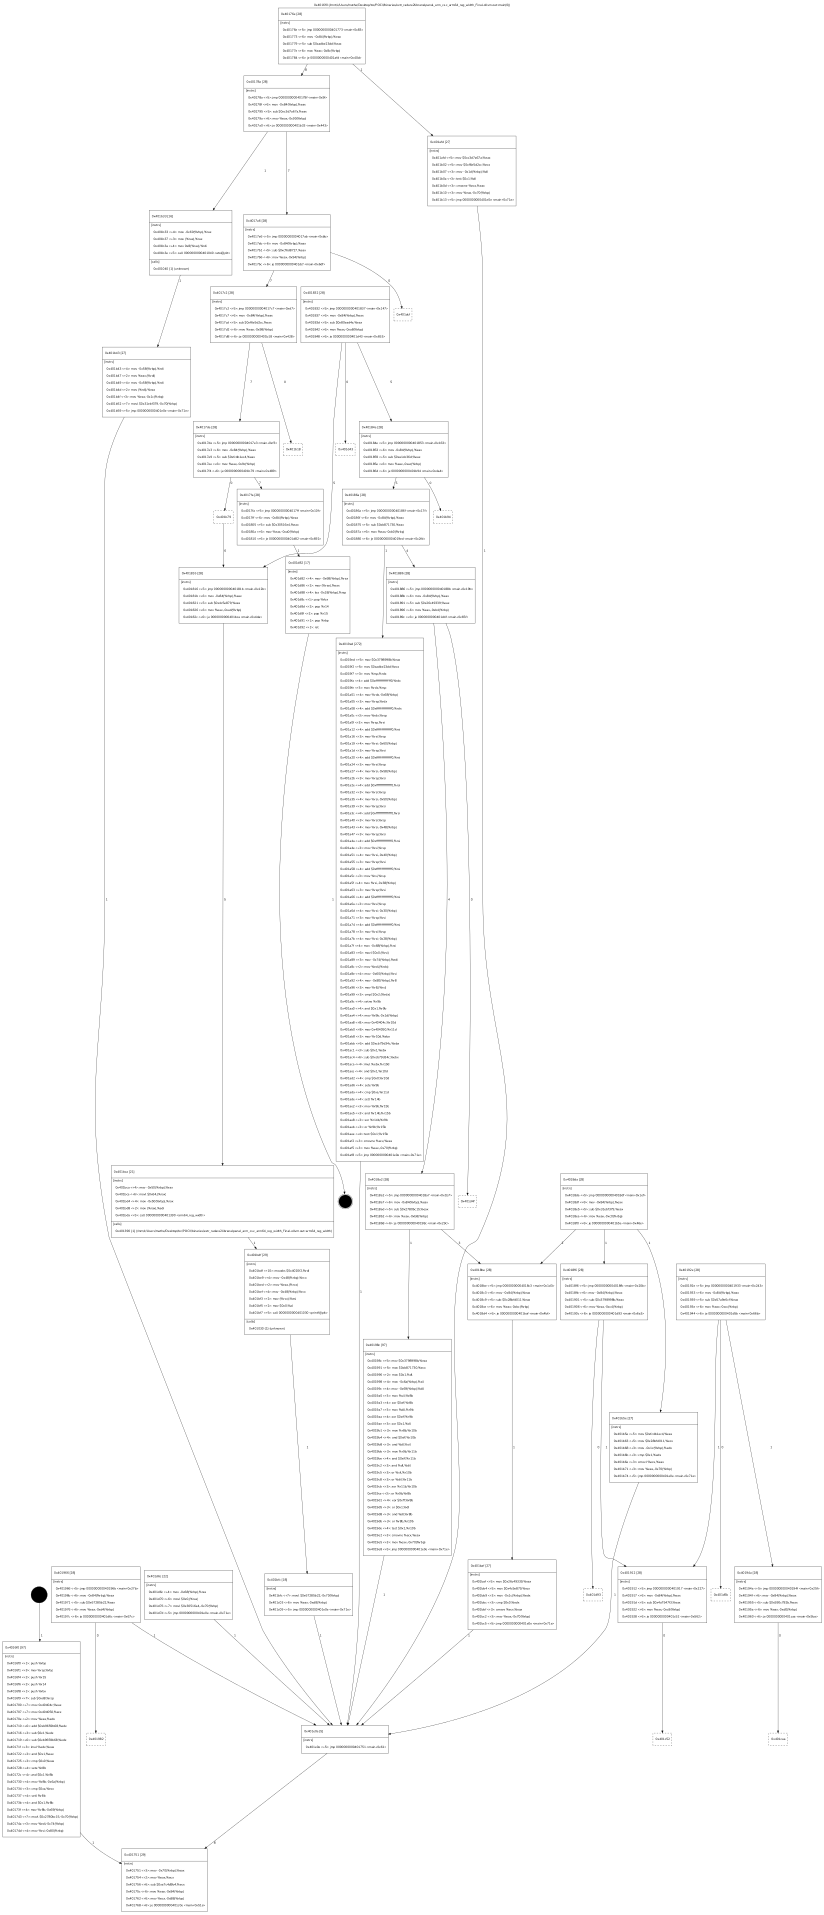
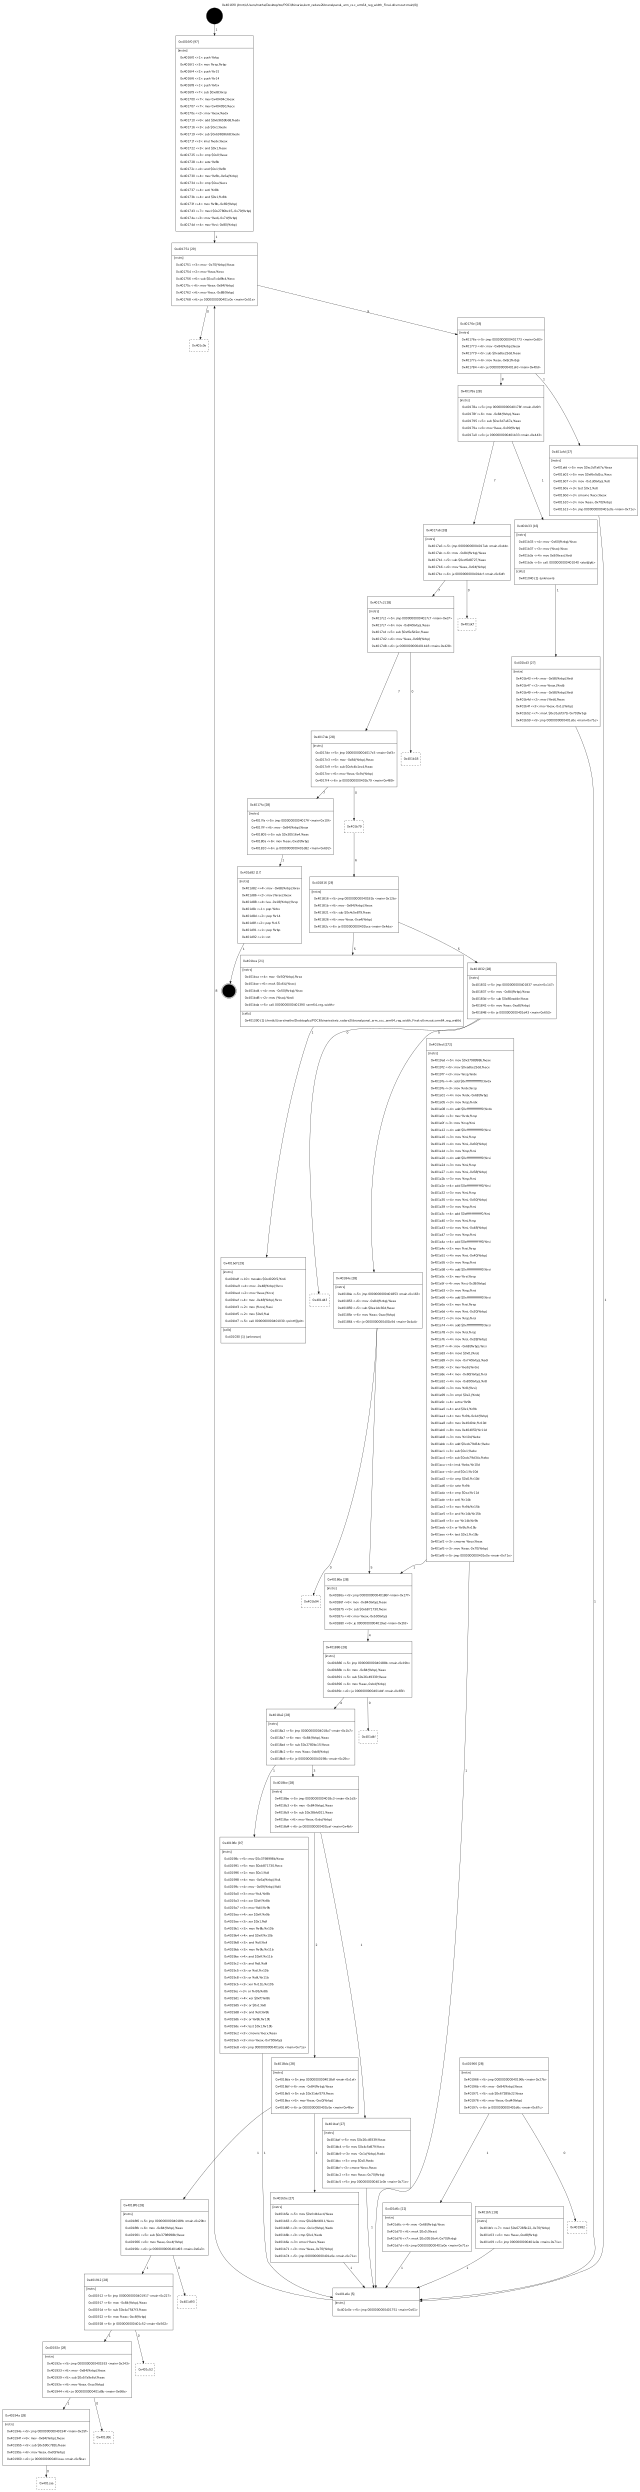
edge "0x401751 [29]" -> "0x40176e [28]": added, label "9"
node "0x401c0e": added
edge "0x401832 [28]" -> "0x401816 [28]": reversed
edge "0x40186a [28]" -> "0x4019ed [272]": reversed
edge "0x4018da [28]" -> "0x4018be [28]": reversed
edge "0x40192e [28]" -> "0x401912 [28]": reversed
edge "0x401bdf [29]" -> "0x401bfc [18]": removed, label "1"
edge "0x401966 [28]" -> "0x401e0e [5]": now "0x401966 [28]" -> "0x401d6c [22]"
